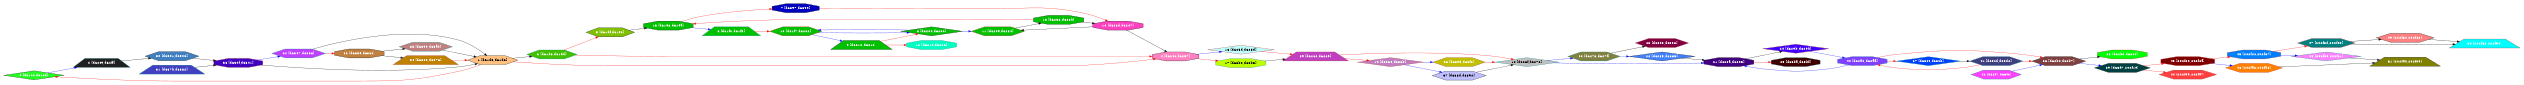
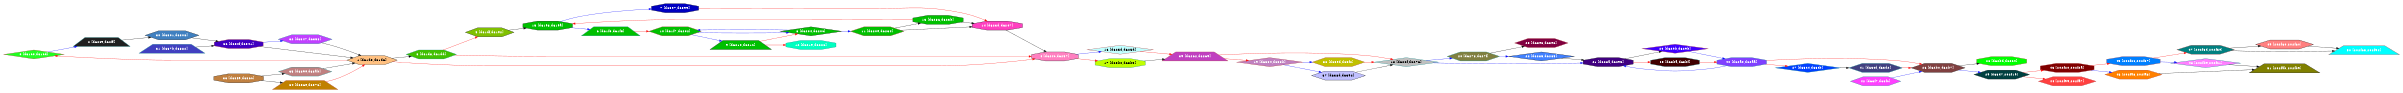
edge "15 [d61e8,d61ea]" -> "7 [d6397,d6399]": color red -> blue
edge "14 [d623d,d6247]" -> "11 [d620e,d6234]": reversed
edge "32 [d6347,d6358]" -> "33 [d635e,d636c]": removed
edge "41 [d63cd,d63d2]" -> "40 [d62a0,d62aa]": now "25 [d63ba,d63bf]" -> "40 [d62a0,d62aa]"
node "0 [d61c0,d61cd]": color black -> brown
